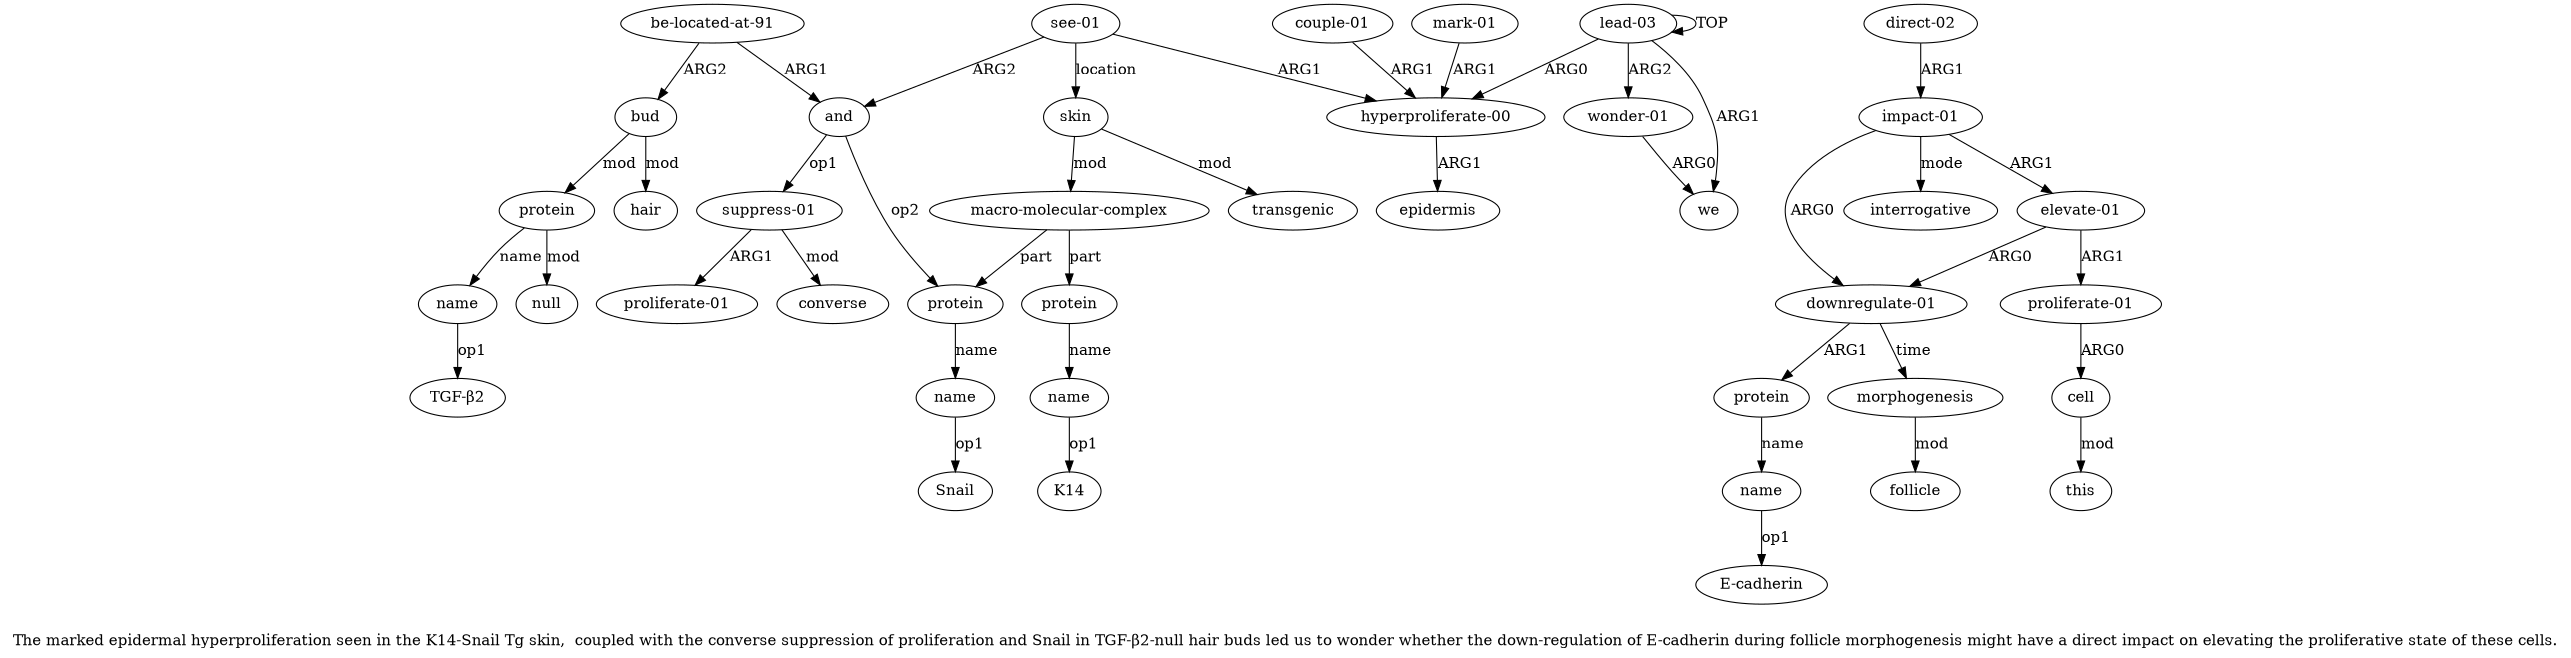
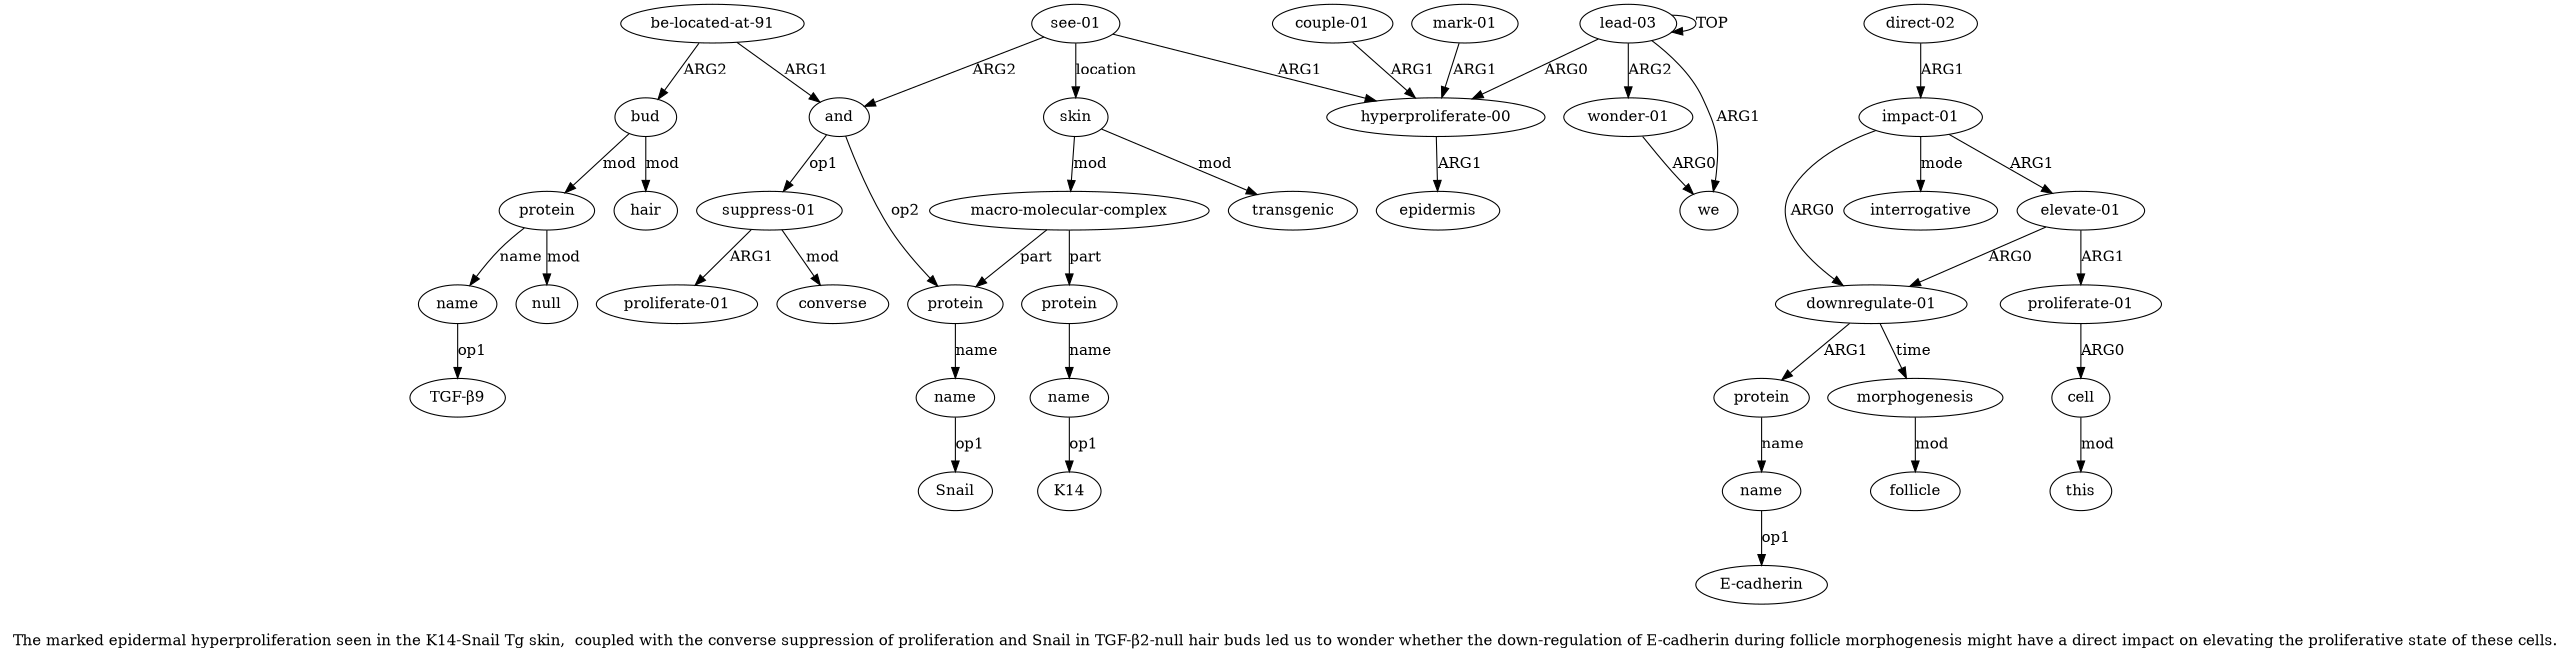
node "TGF-β2": label "TGF-β2" -> "TGF-β9"
